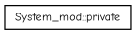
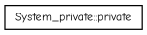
node "System_mod::private": label "System_mod::private" -> "System_private::private"
